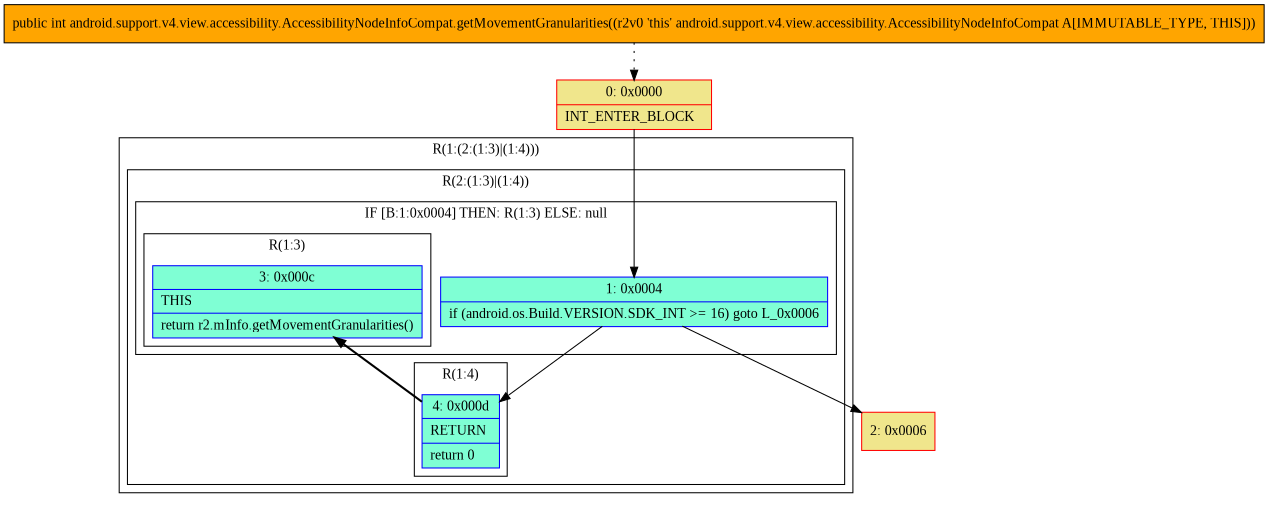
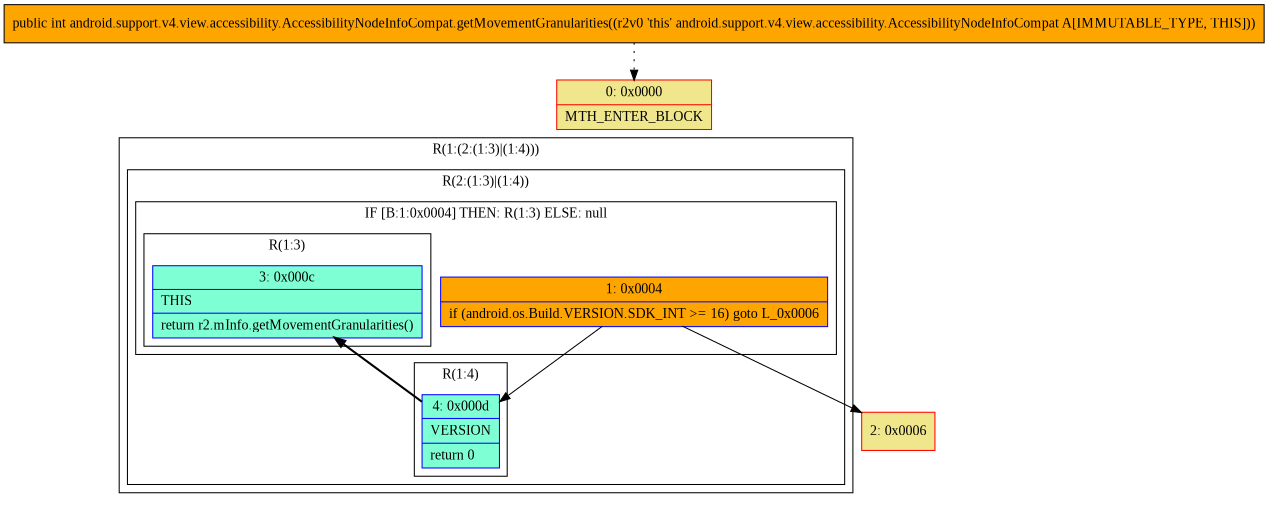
node "0: 0x0000": text "INT_ENTER_BLOCK" -> "MTH_ENTER_BLOCK"
edge "0: 0x0000" -> "1: 0x0004": removed
node "1: 0x0004": fillcolor aquamarine -> orange
node "4: 0x000d": text "RETURN" -> "VERSION"
